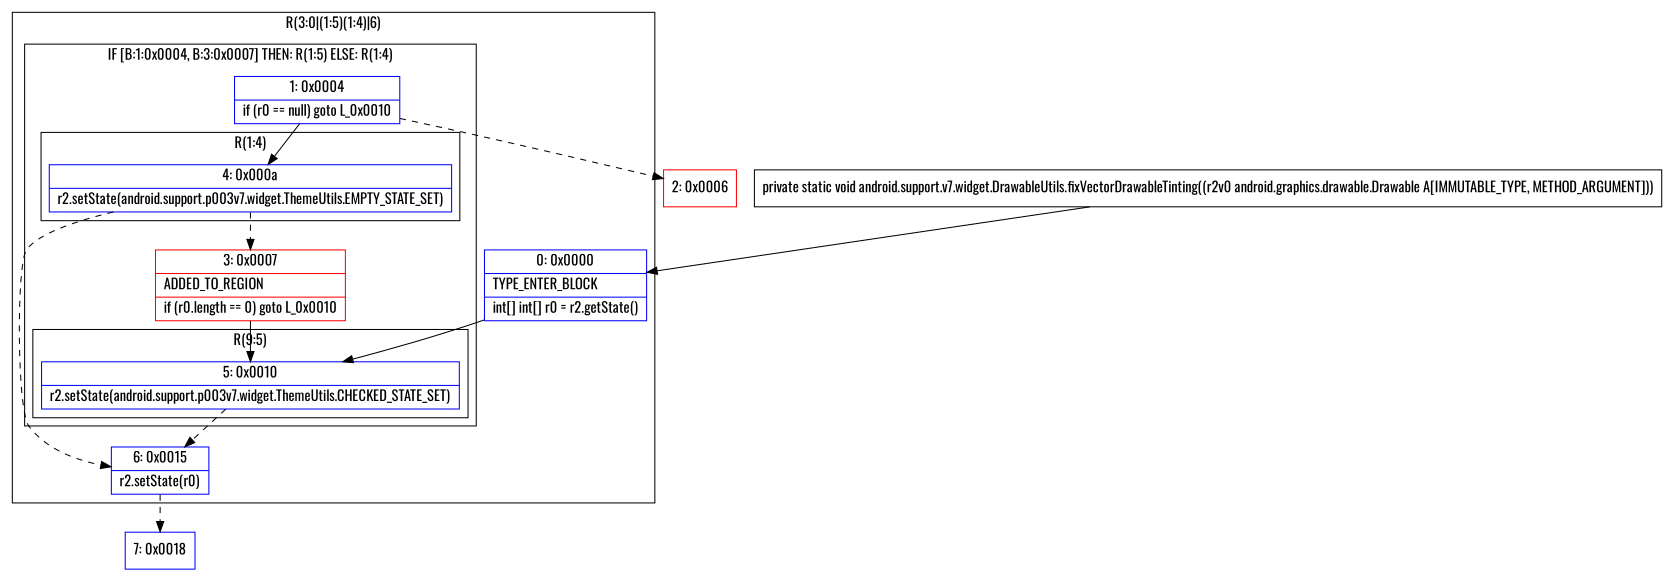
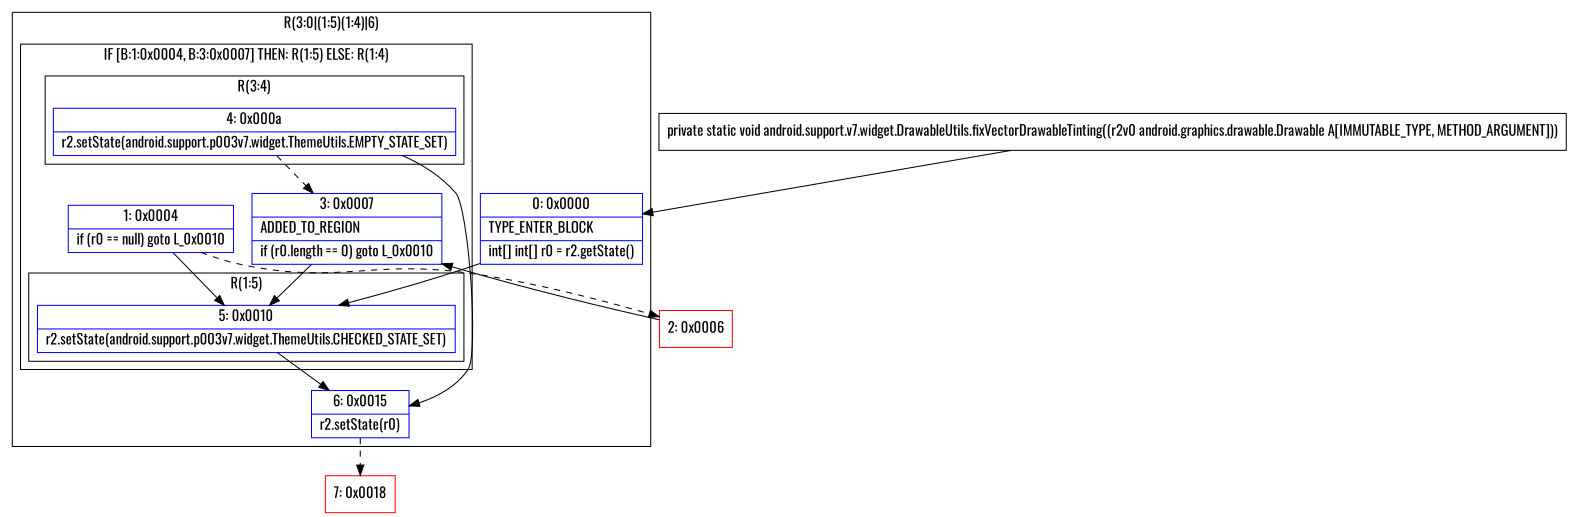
edge "1: 0x0004" -> "4: 0x000a": now "1: 0x0004" -> "5: 0x0010"
cluster "R(1:4)": label "R(1:4)" -> "R(3:4)"
edge "4: 0x000a" -> "6: 0x0015": style dashed -> solid
node "3: 0x0007": color red -> blue
edge "2: 0x0006" -> "3: 0x0007": added
cluster "R(9:5)": label "R(9:5)" -> "R(1:5)"
edge "5: 0x0010" -> "6: 0x0015": style dashed -> solid
node "7: 0x0018": color blue -> red
